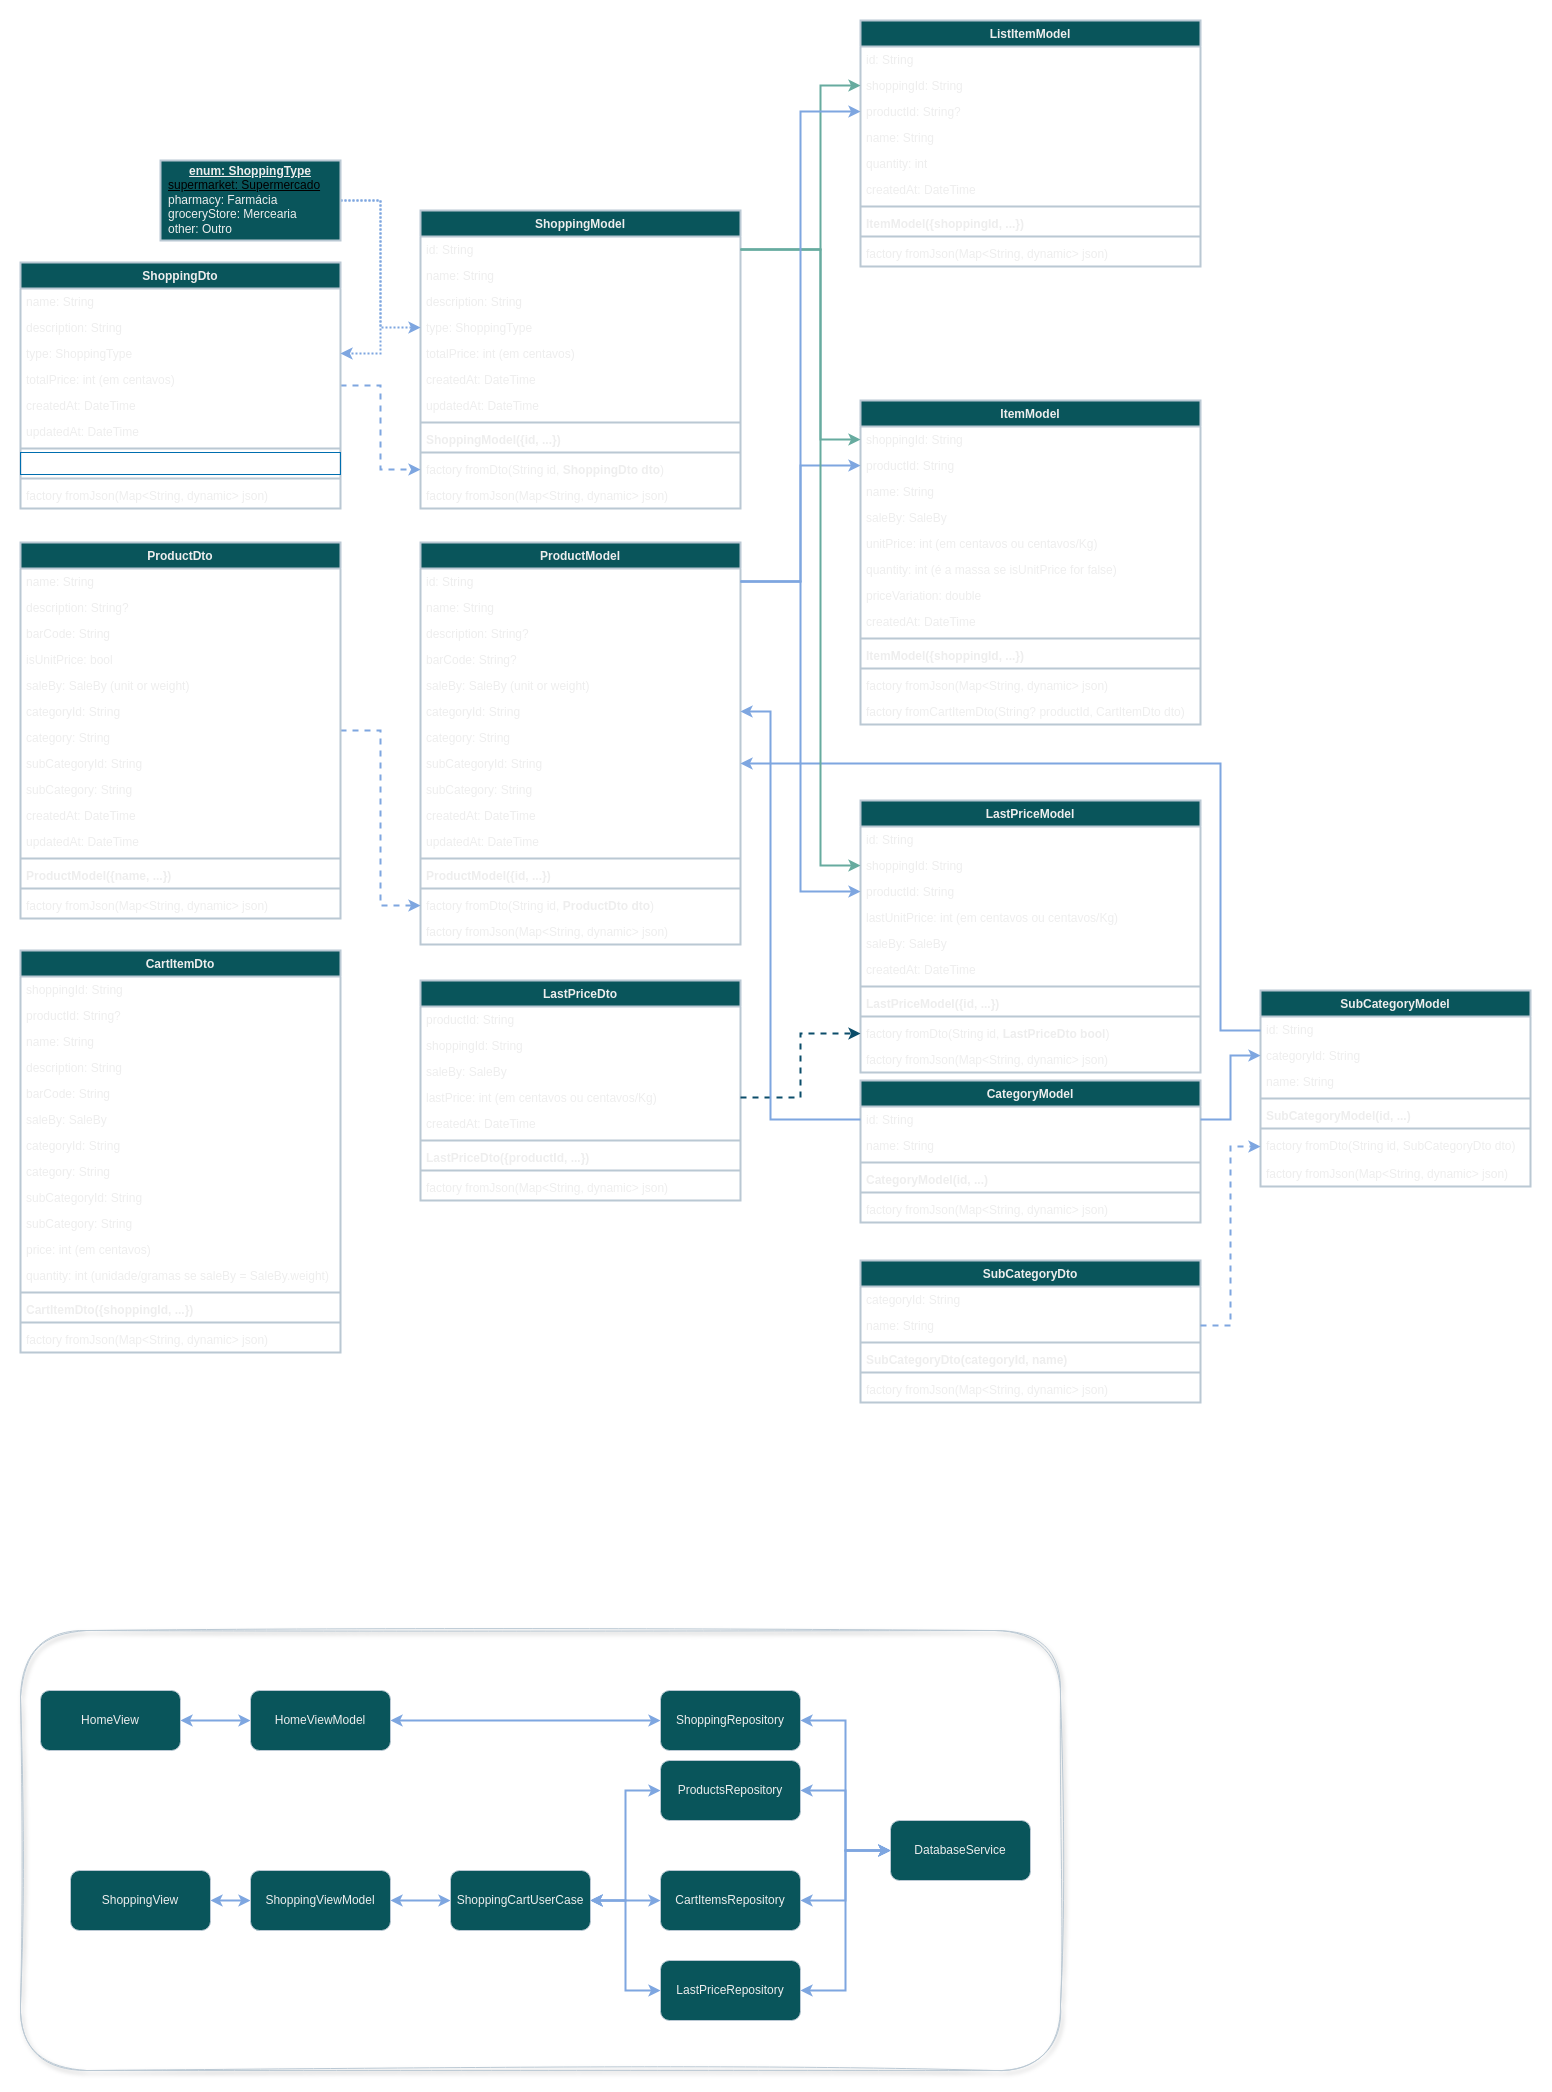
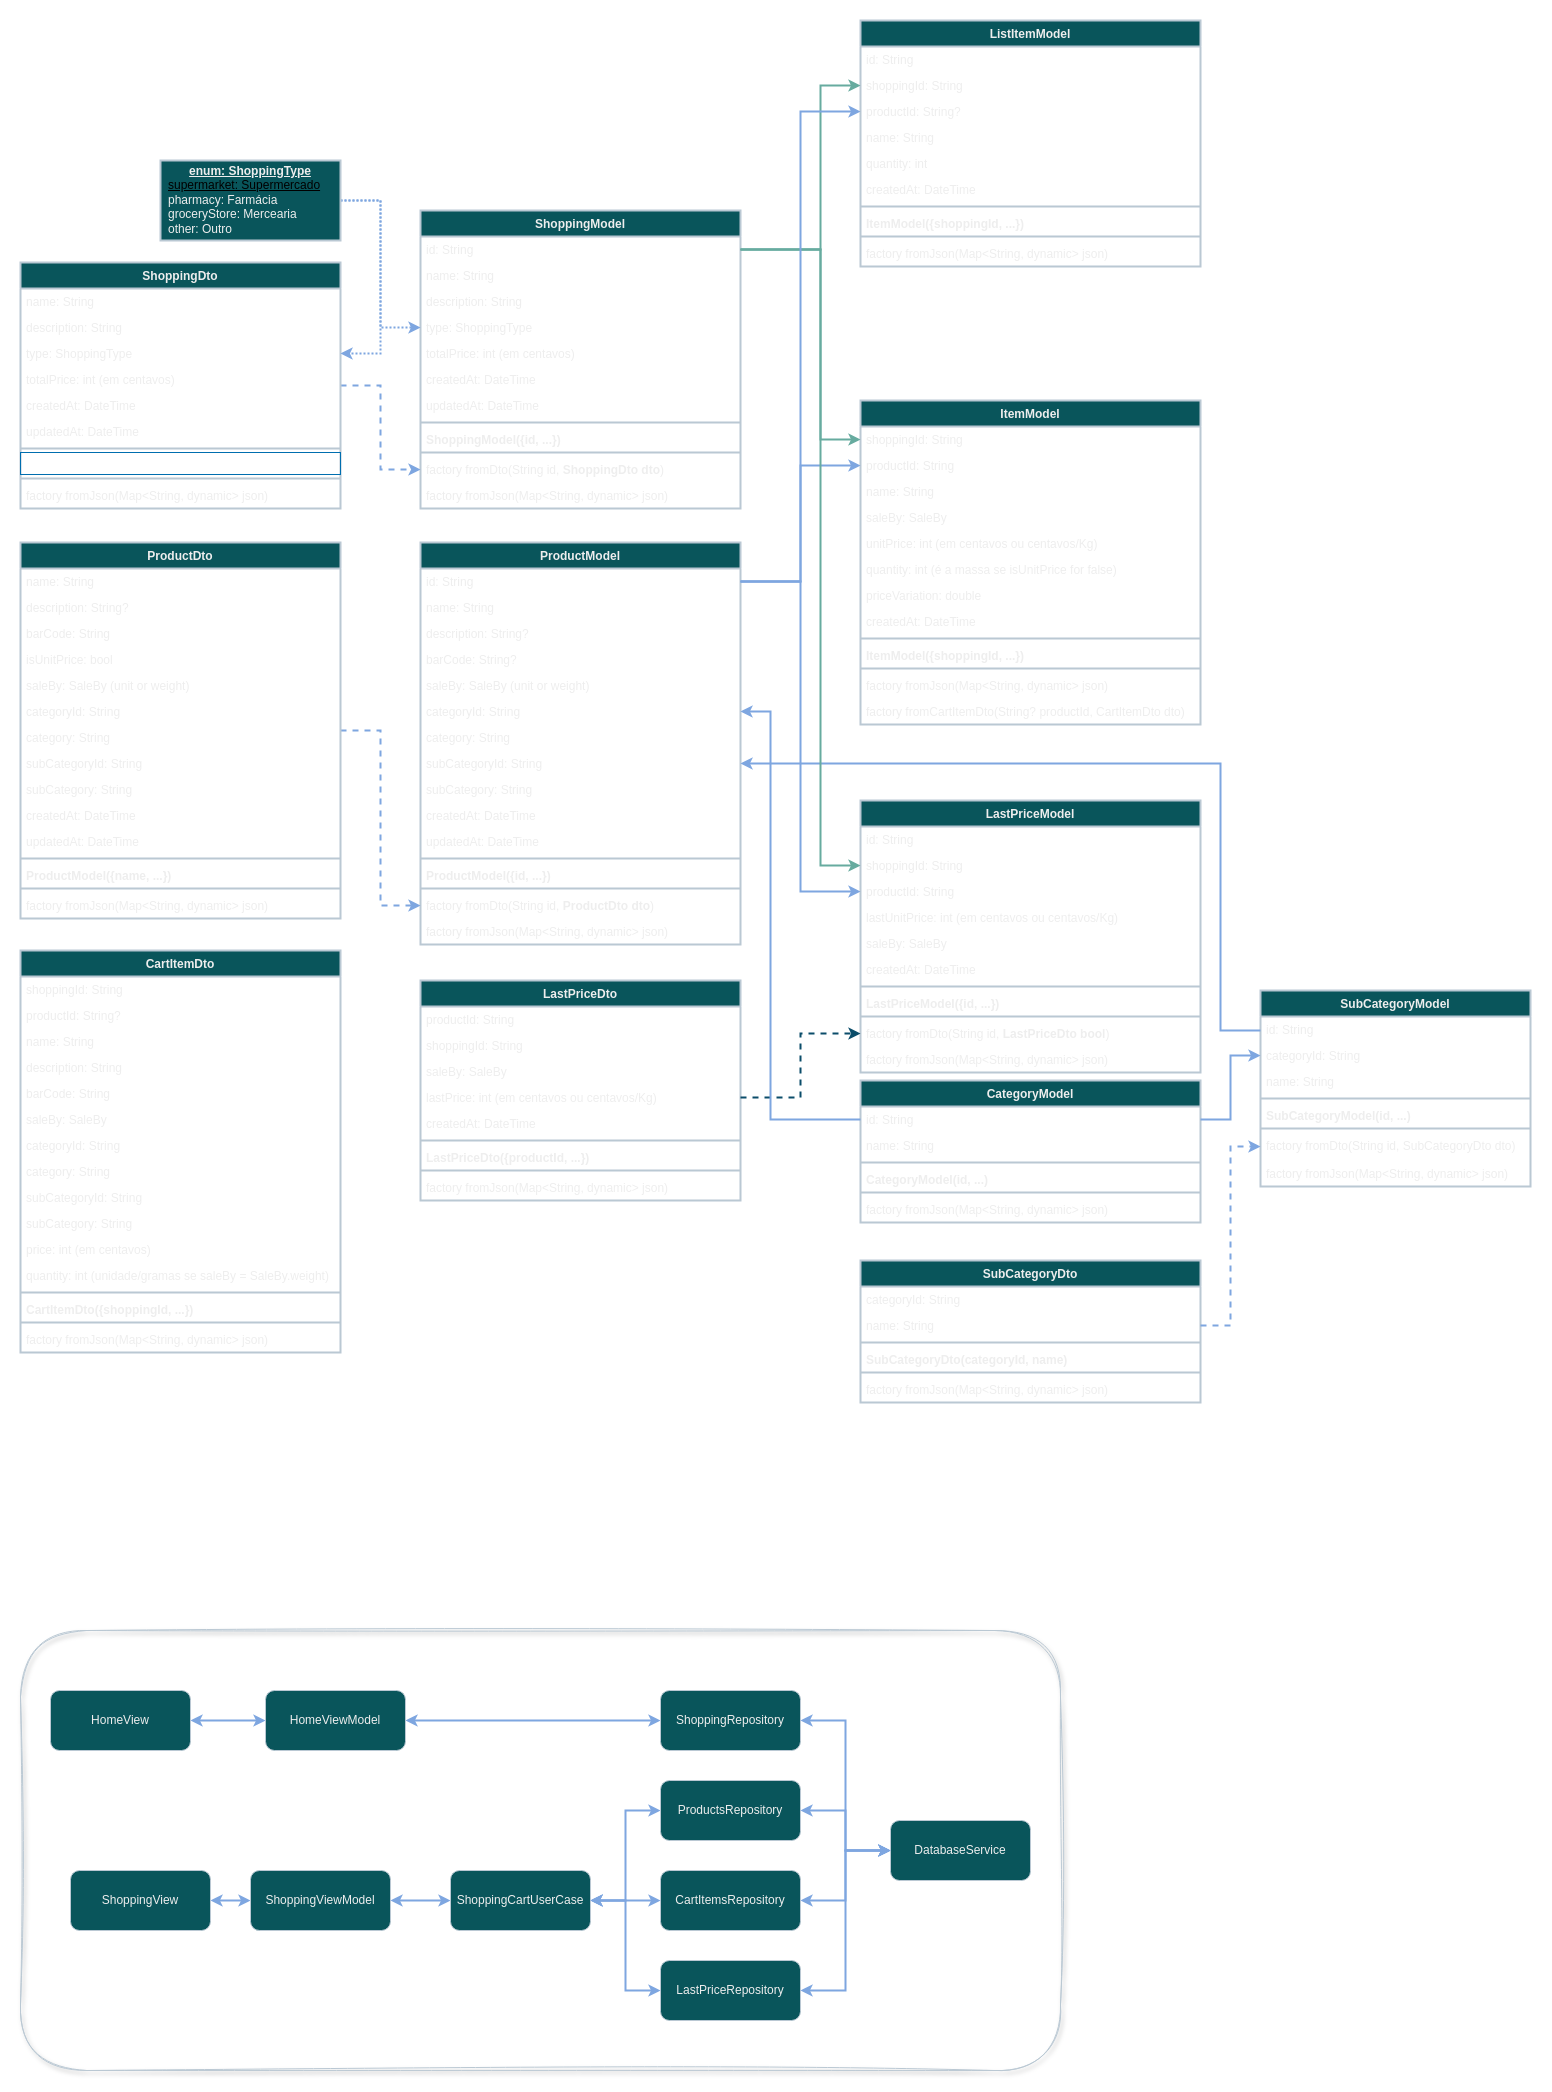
node "HomeView": moved (111, 1721) -> (121, 1721)
node "HomeViewModel": moved (321, 1721) -> (336, 1721)
node "ProductsRepository": moved (731, 1791) -> (731, 1811)
